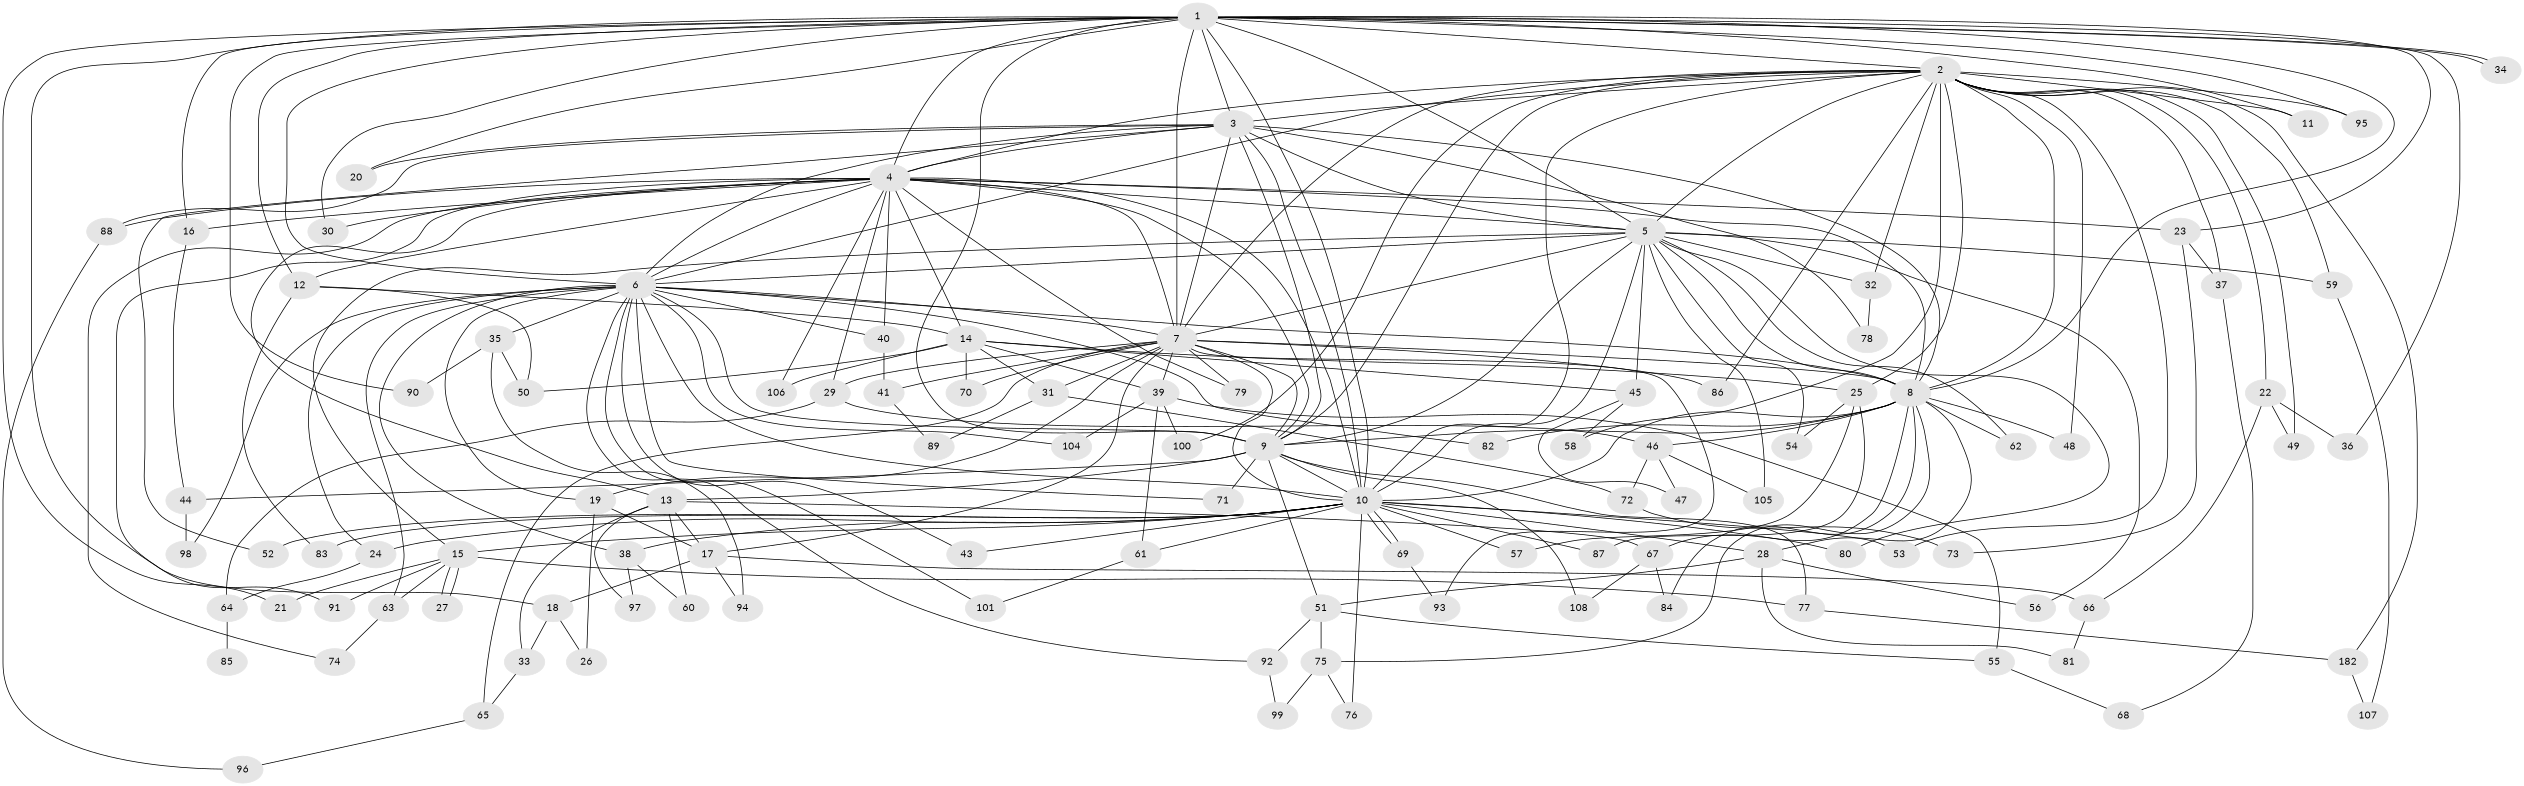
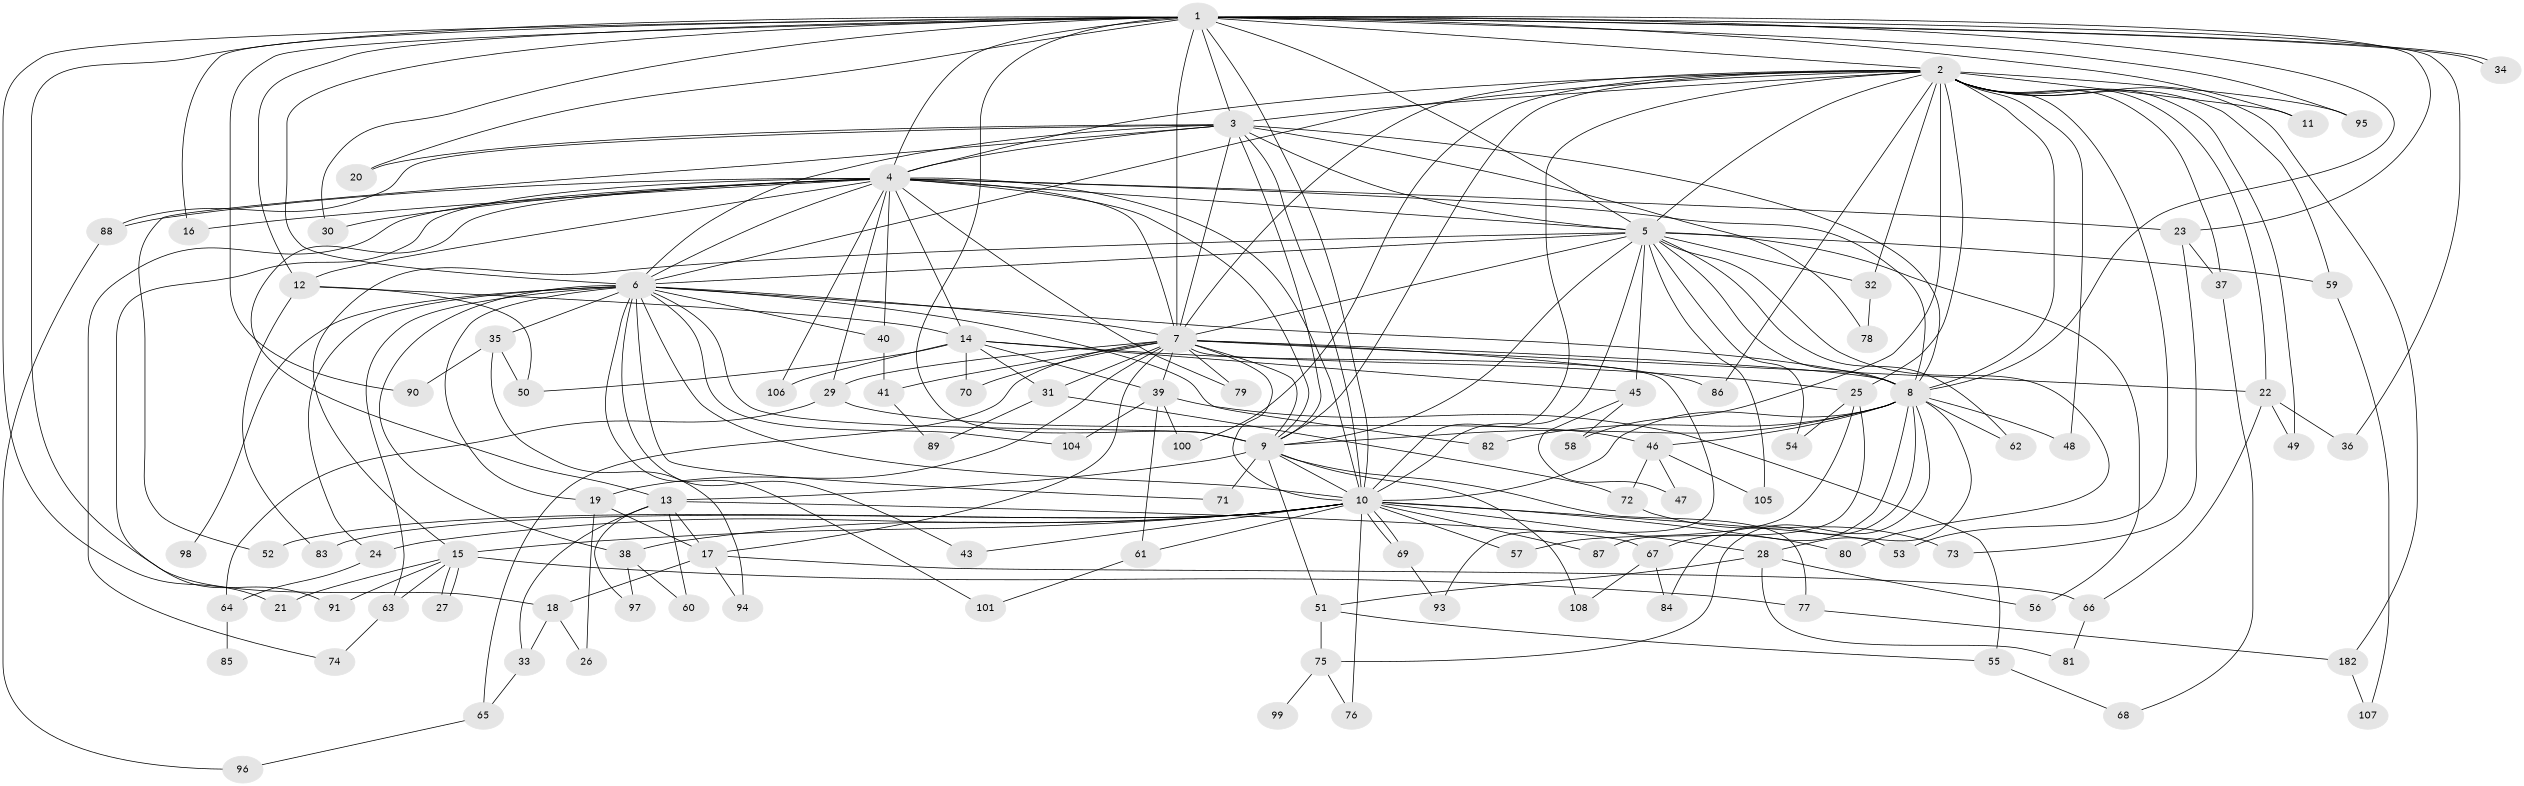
edge "7" -- "22": added
node "44": removed
node "92": removed
